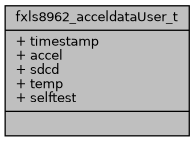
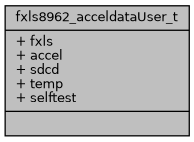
node "fxls8962_acceldataUser_t": text "+ timestamp" -> "+ fxls"
